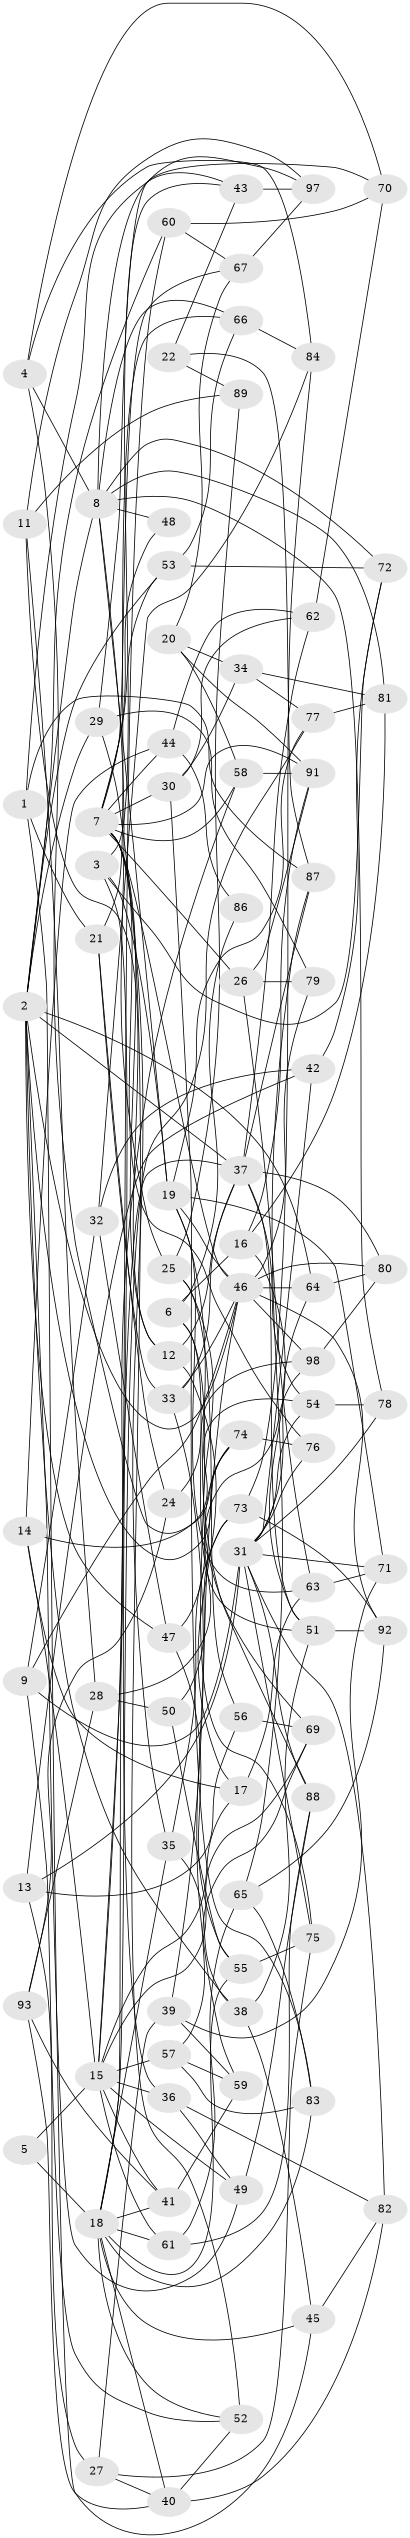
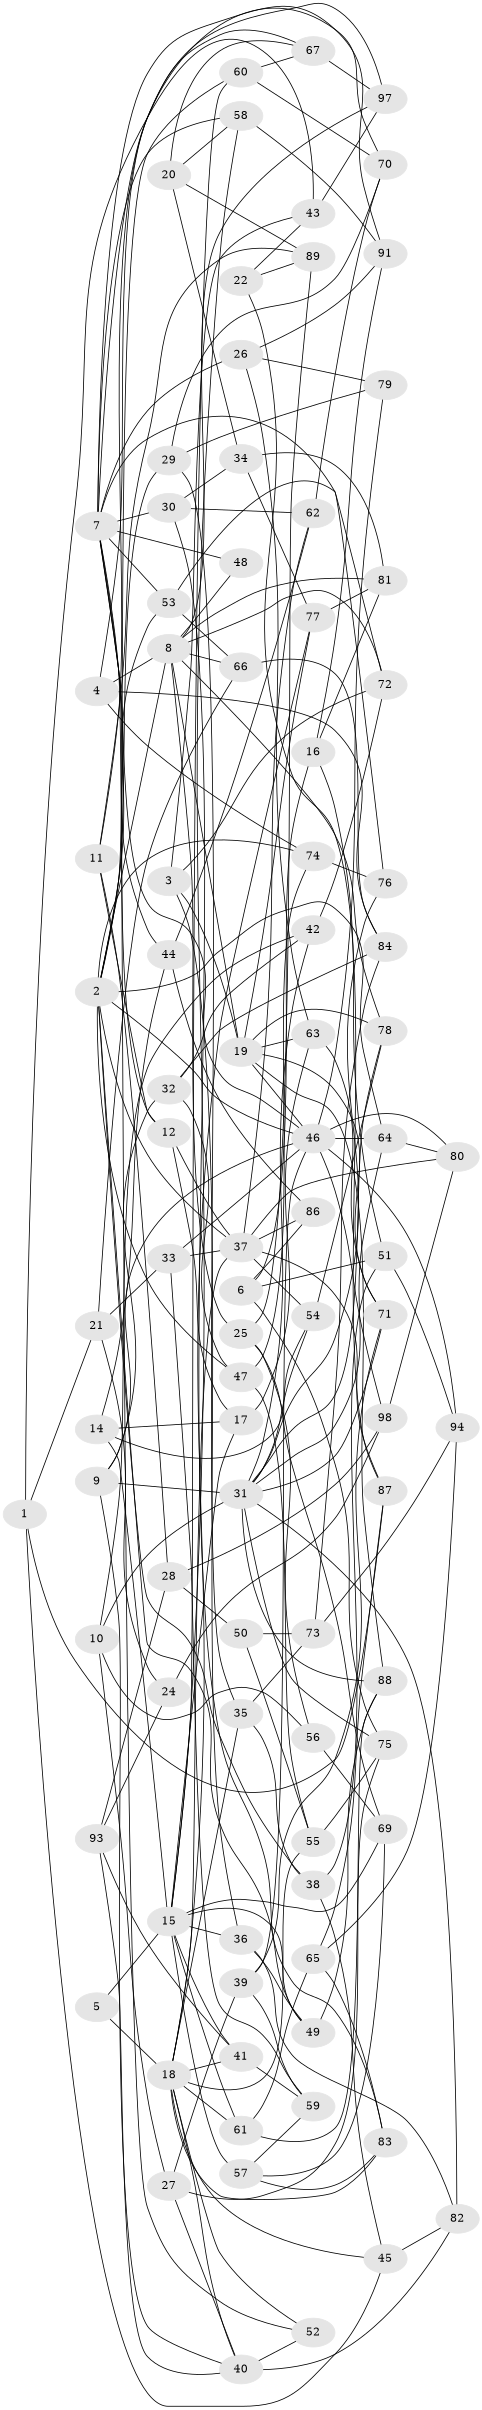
edge "20" -- "91": now "20" -- "89"
edge "78" -- "19": added
edge "37" -- "51": now "37" -- "86"
node "92": label "92" -> "94"
node "13": label "13" -> "10"
edge "9" -- "52": now "9" -- "40"
